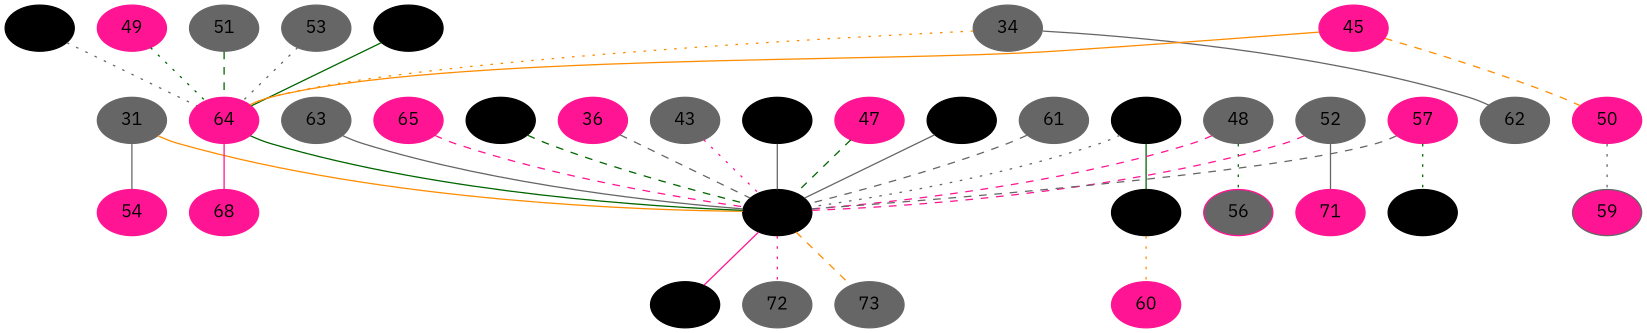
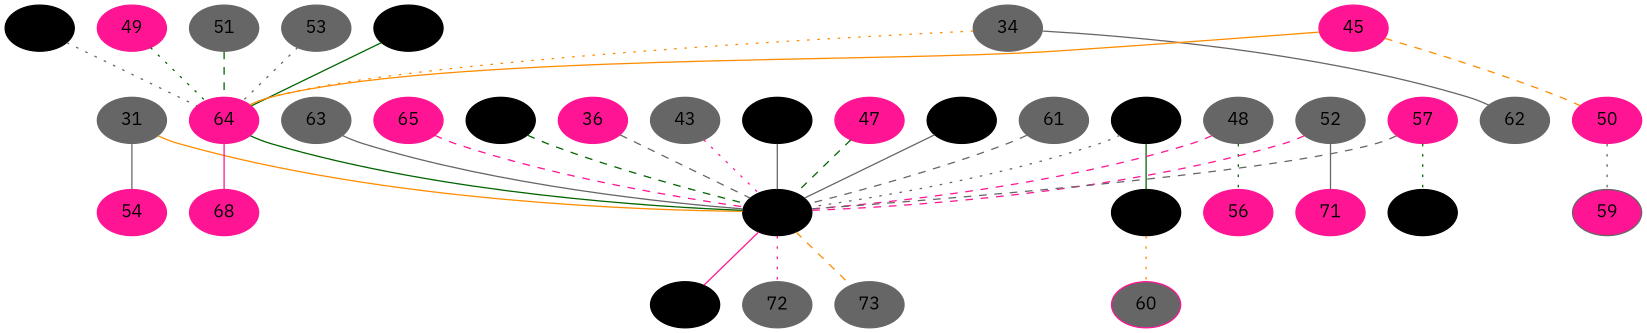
node "56": fillcolor gray40 -> deeppink
node "60": fillcolor deeppink -> gray40
